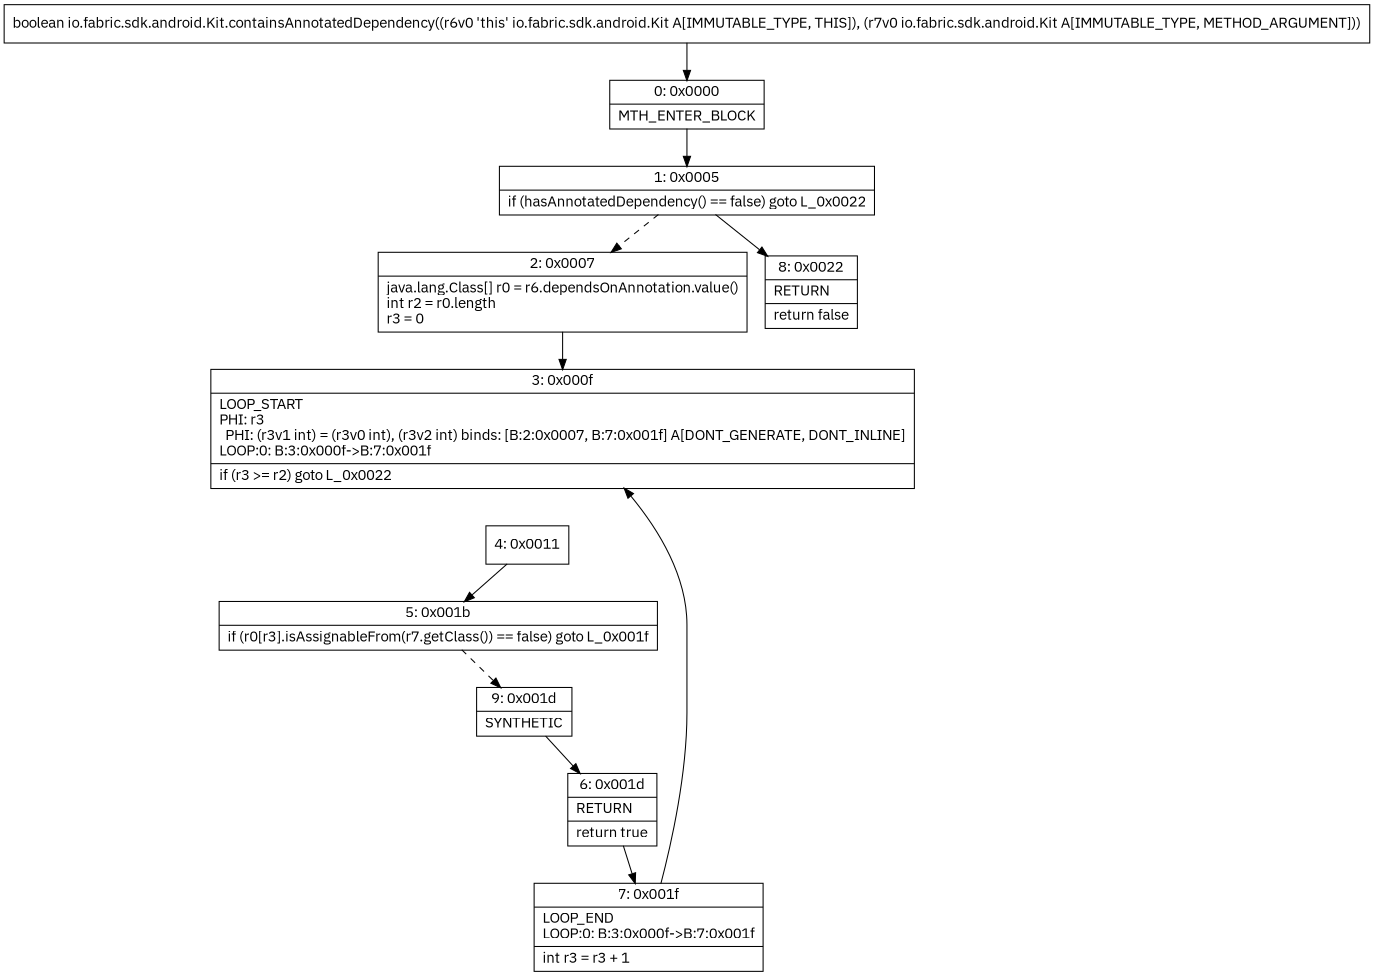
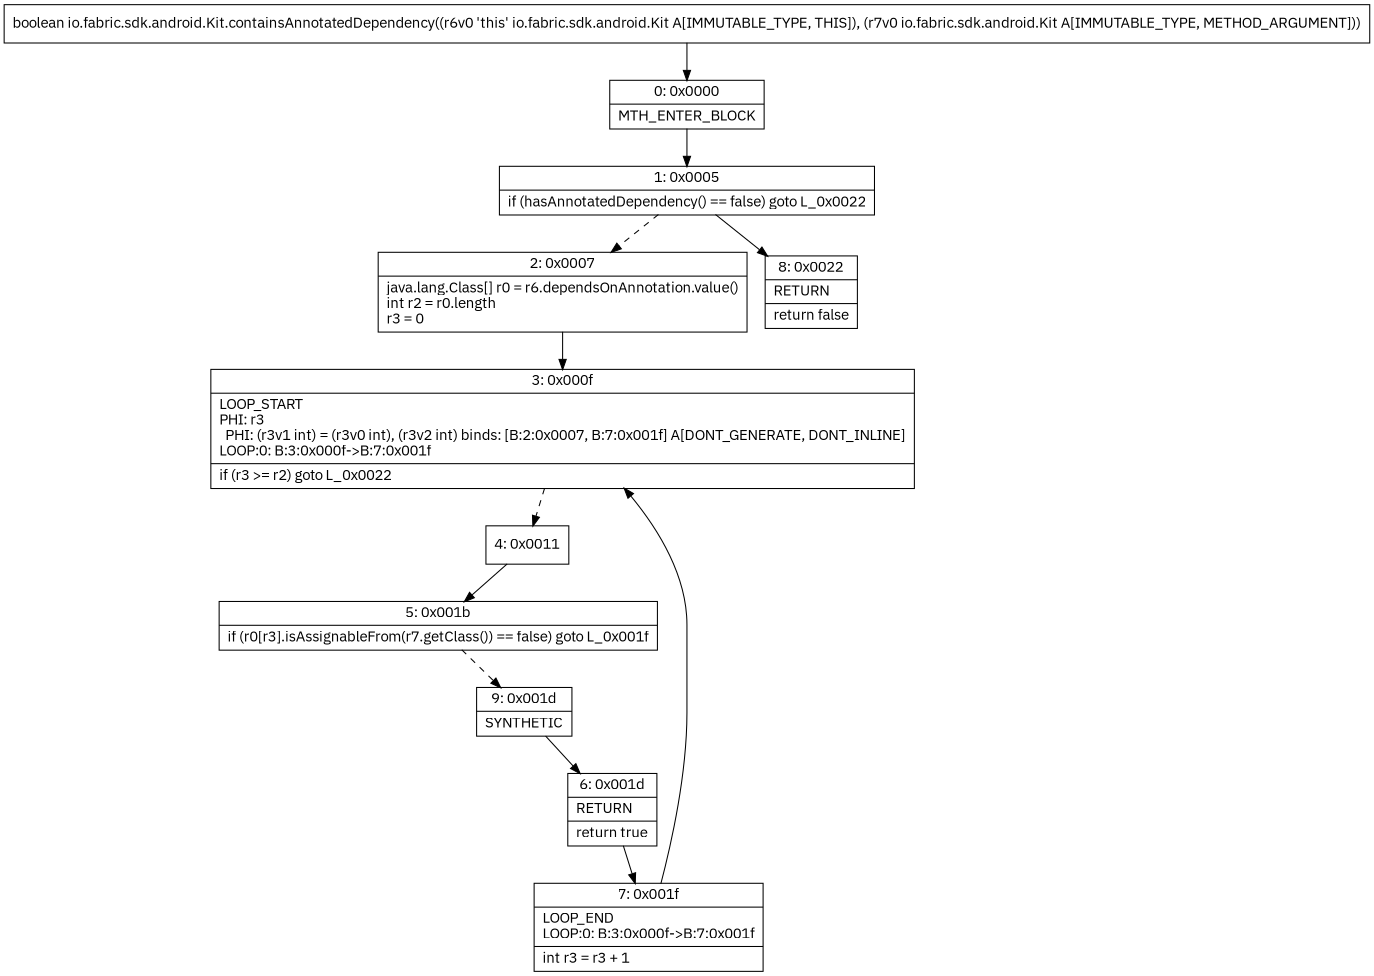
edge "3: 0x000f" -> "4: 0x0011": added
